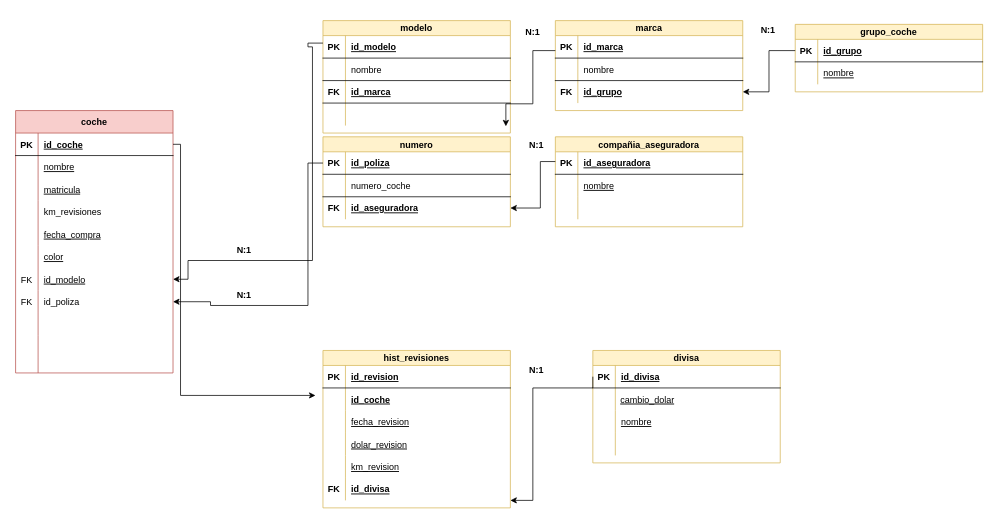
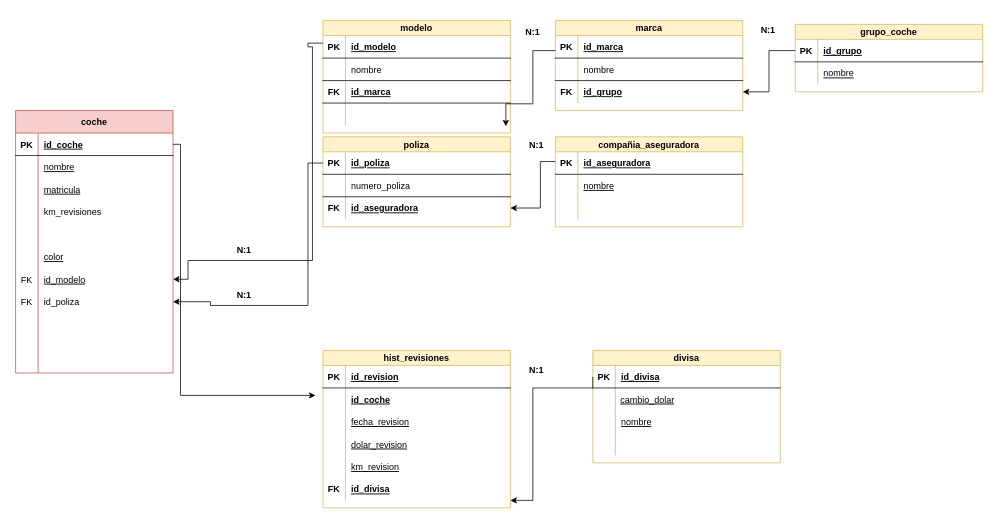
node "numero": label "numero" -> "poliza"
node "numero_coche": label "numero_coche" -> "numero_poliza"
node "fecha_compra": removed
